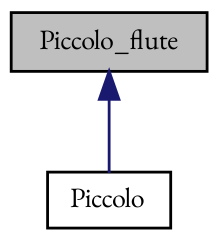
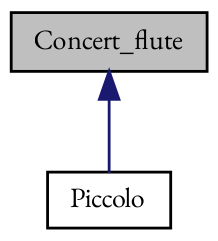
node "Piccolo_flute": label "Piccolo_flute" -> "Concert_flute"
